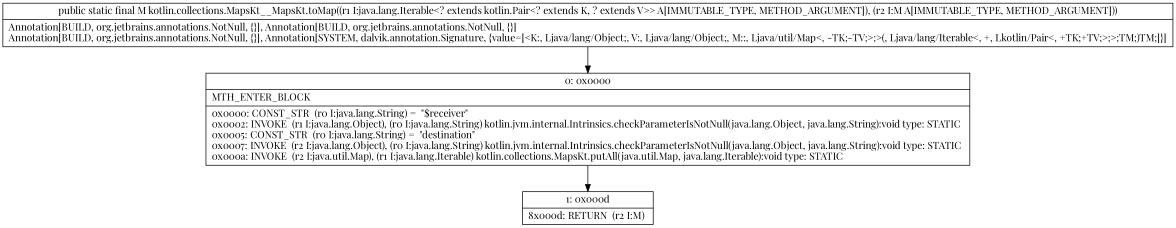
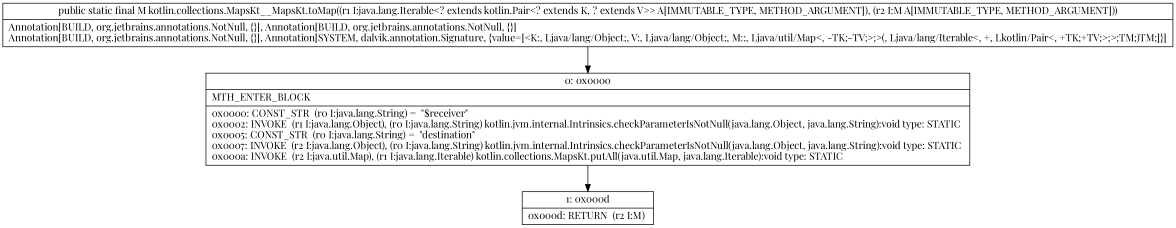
node "1: 0x000d": text "8x000d: RETURN  (r2 I:M)" -> "0x000d: RETURN  (r2 I:M)"
